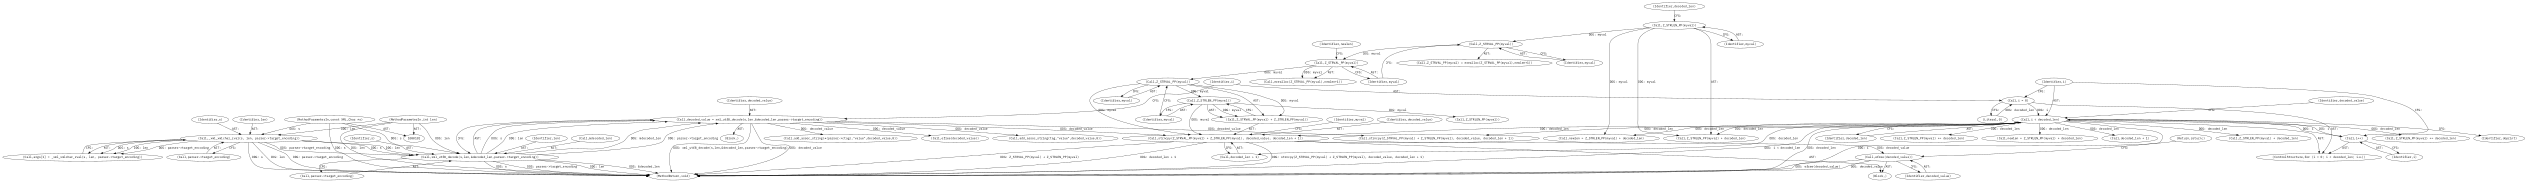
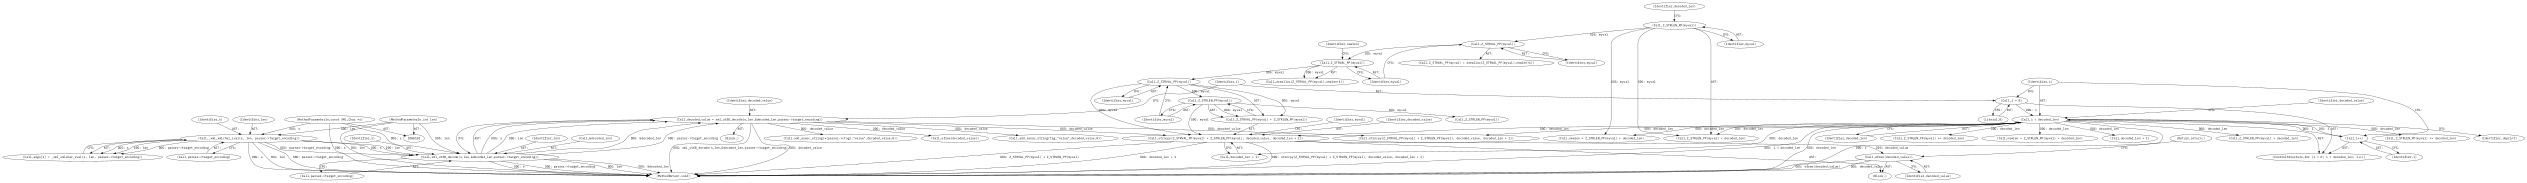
edge "(Literal,0)" -> "(Call,i = 0)": label "DDG: decoded_len" -> "AST: "
